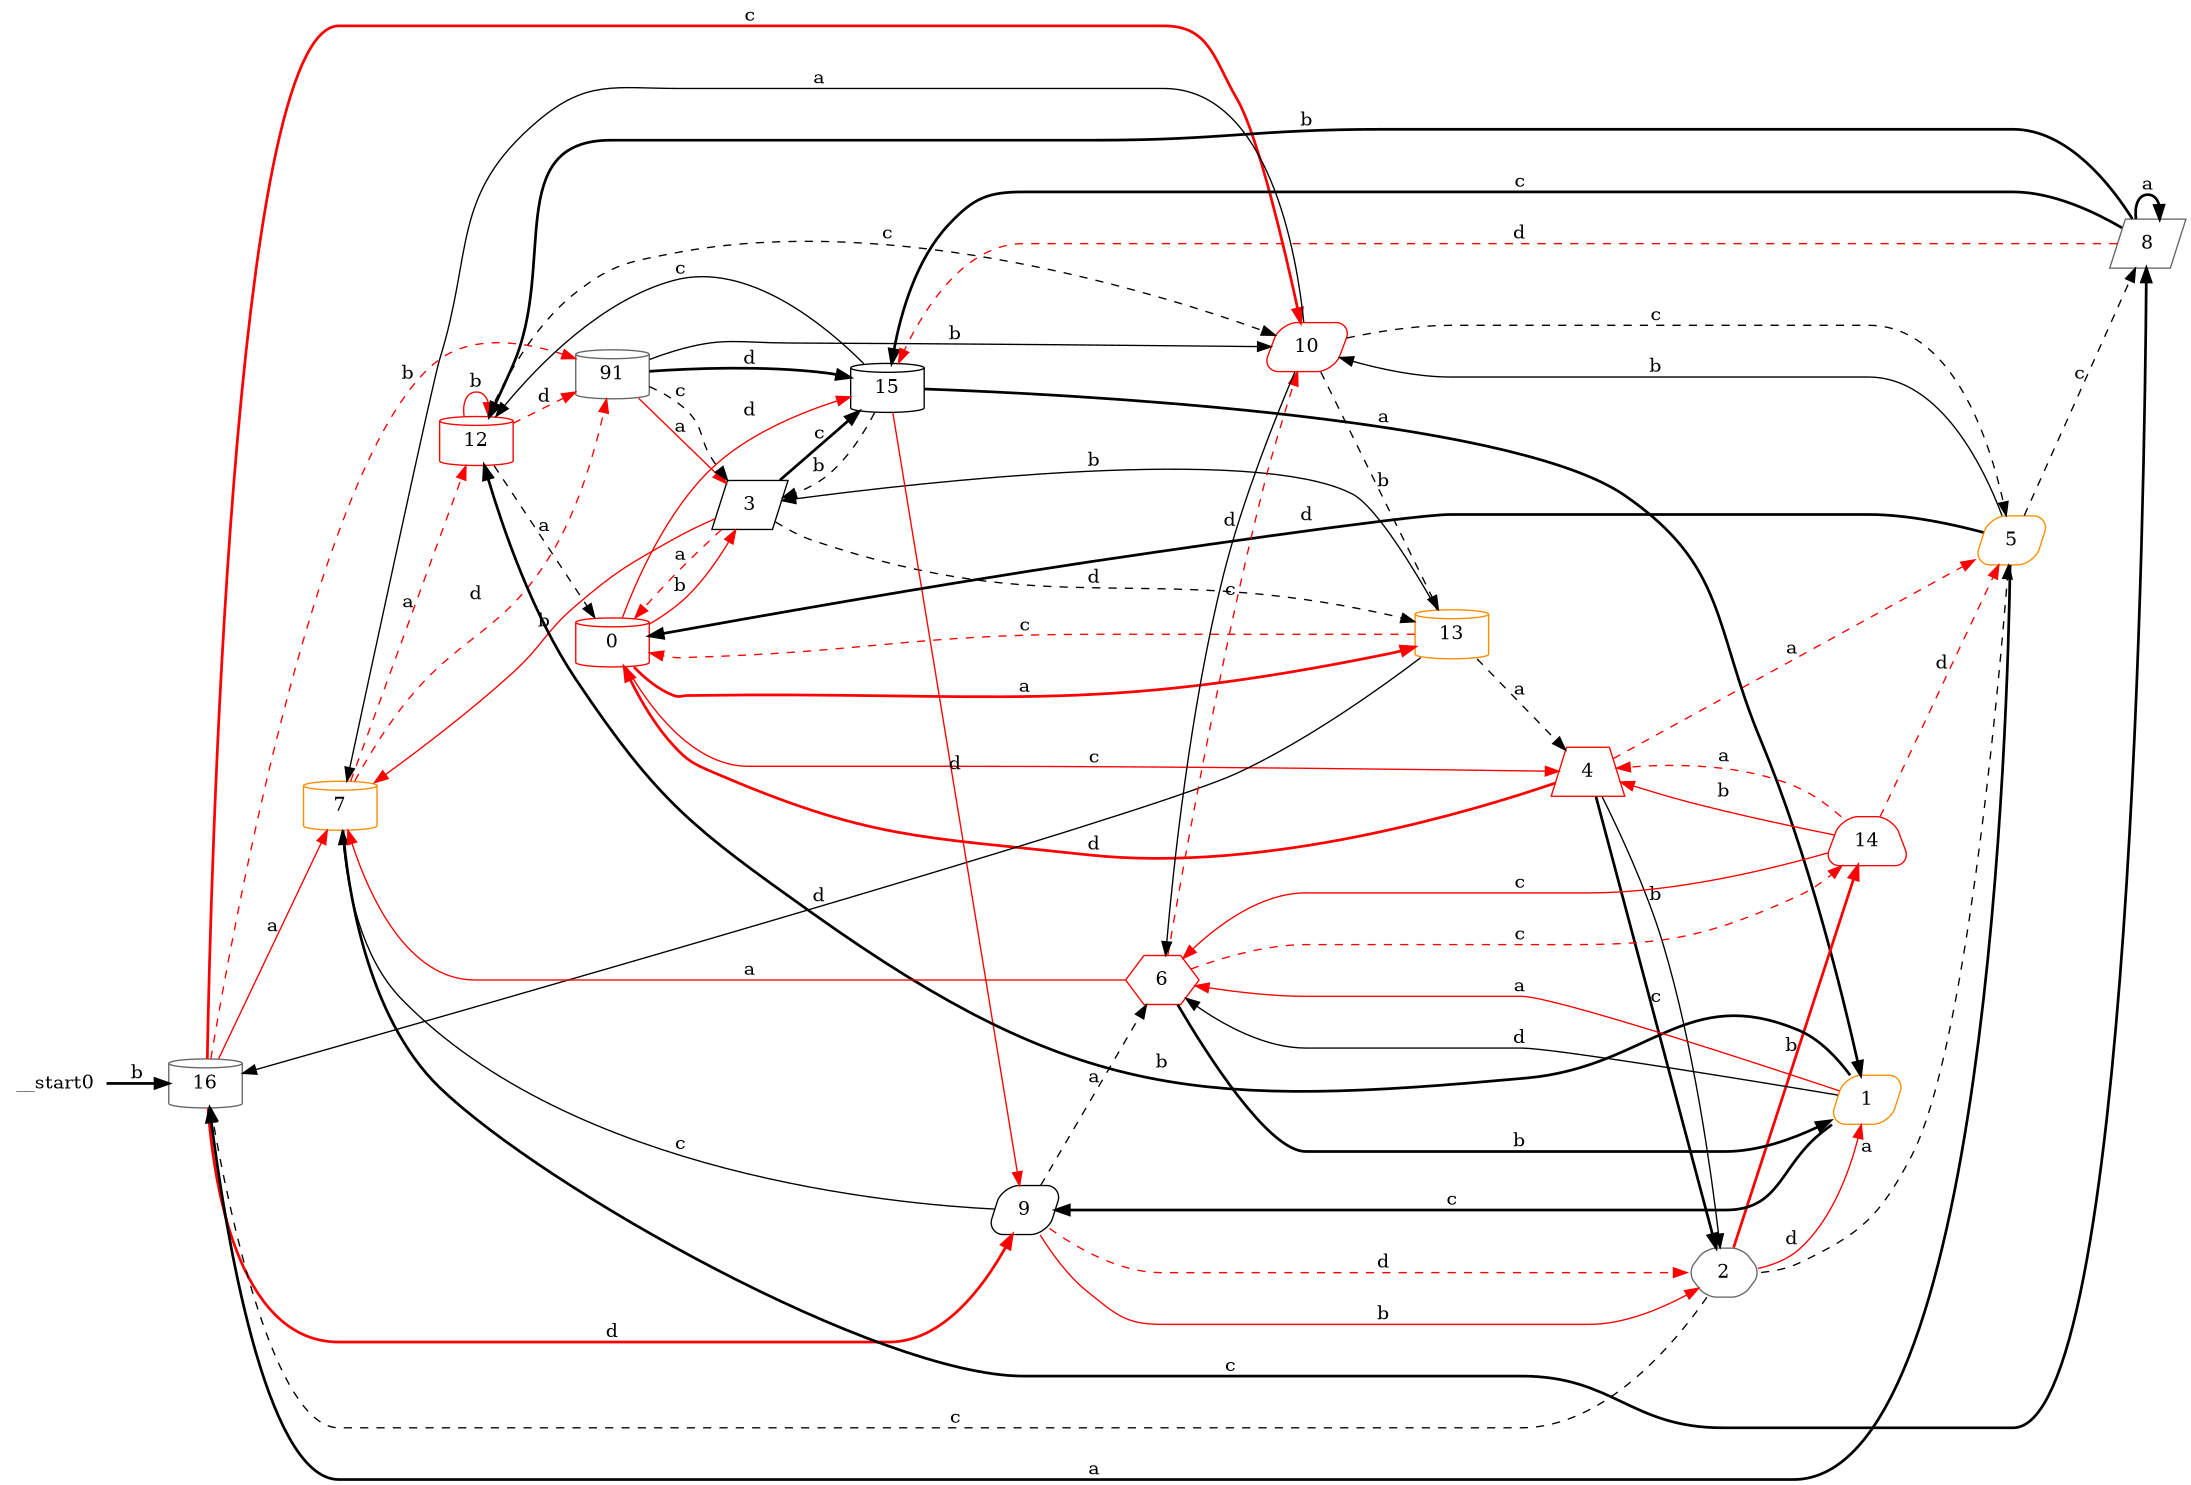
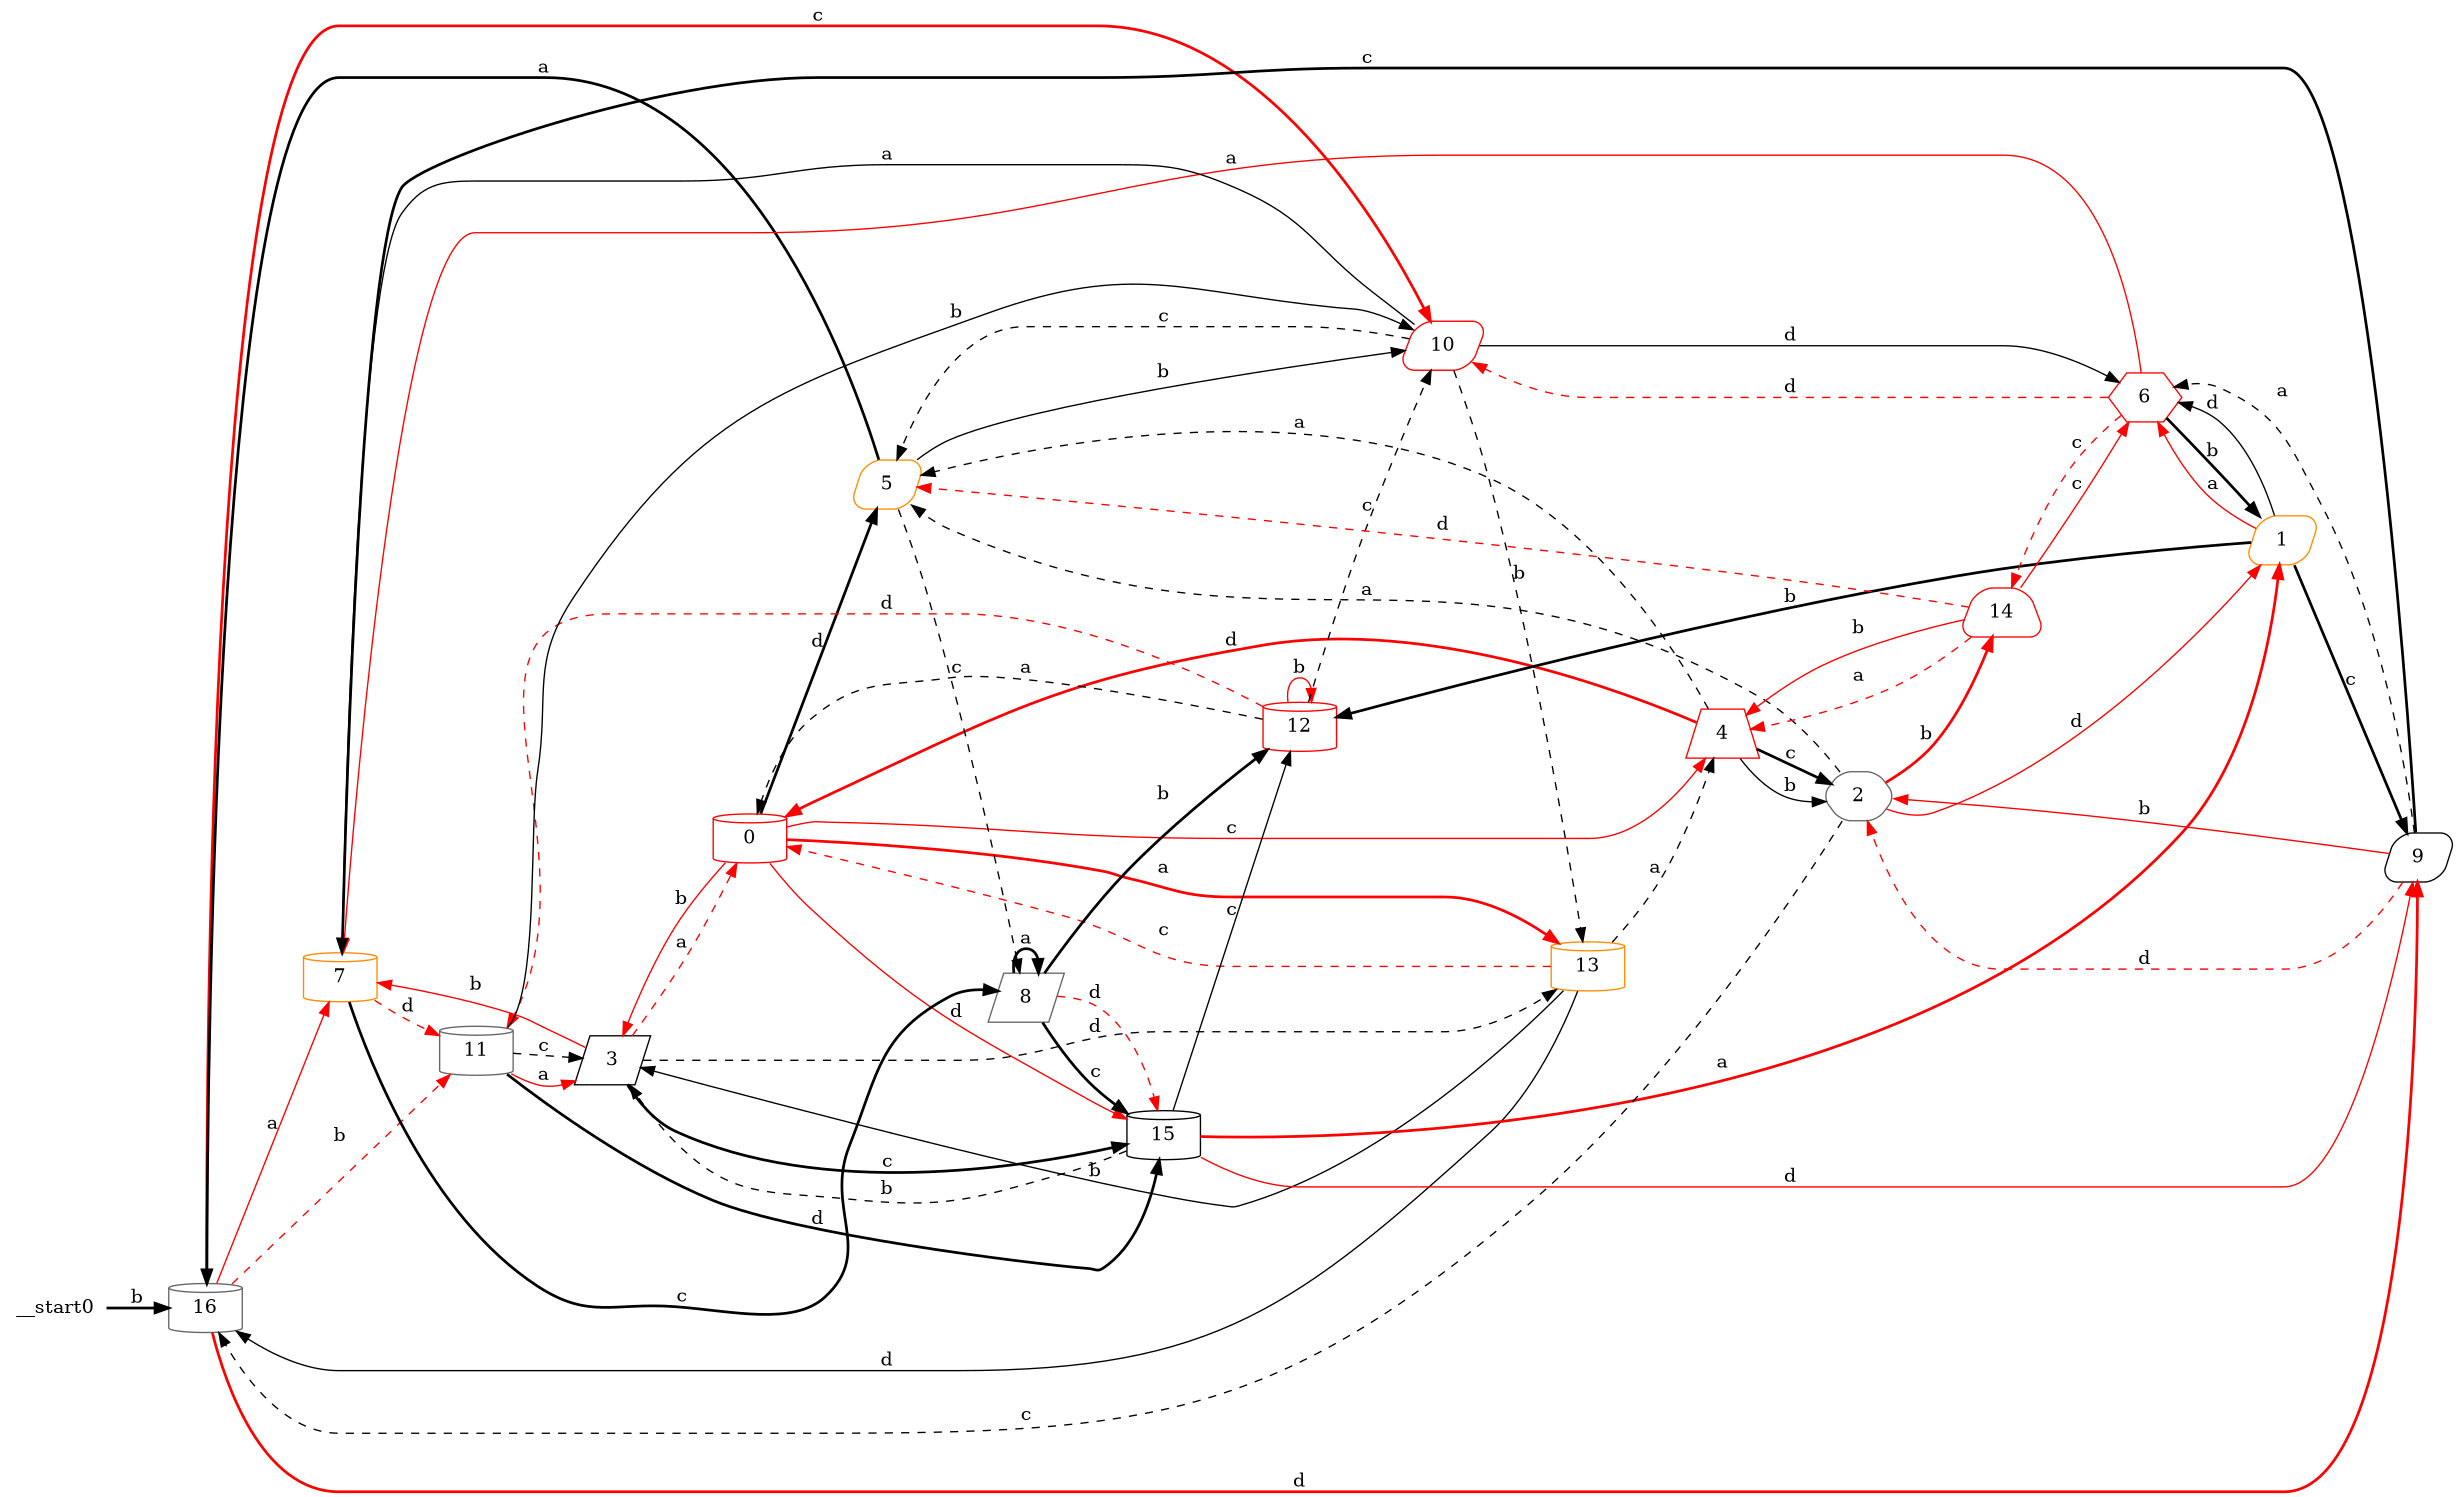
node "91": label "91" -> "11"
edge "15" -> "1": color black -> red
edge "5" -> "0": reversed
edge "6" -> "10": label "c" -> "d"
edge "7" -> "12": removed, label "a"
edge "4" -> "5": color red -> black
edge "9" -> "7": style solid -> bold
